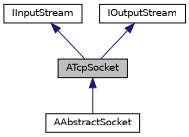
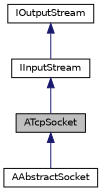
edge "ATcpSocket" -> "IOutputStream": now "IInputStream" -> "IOutputStream"
